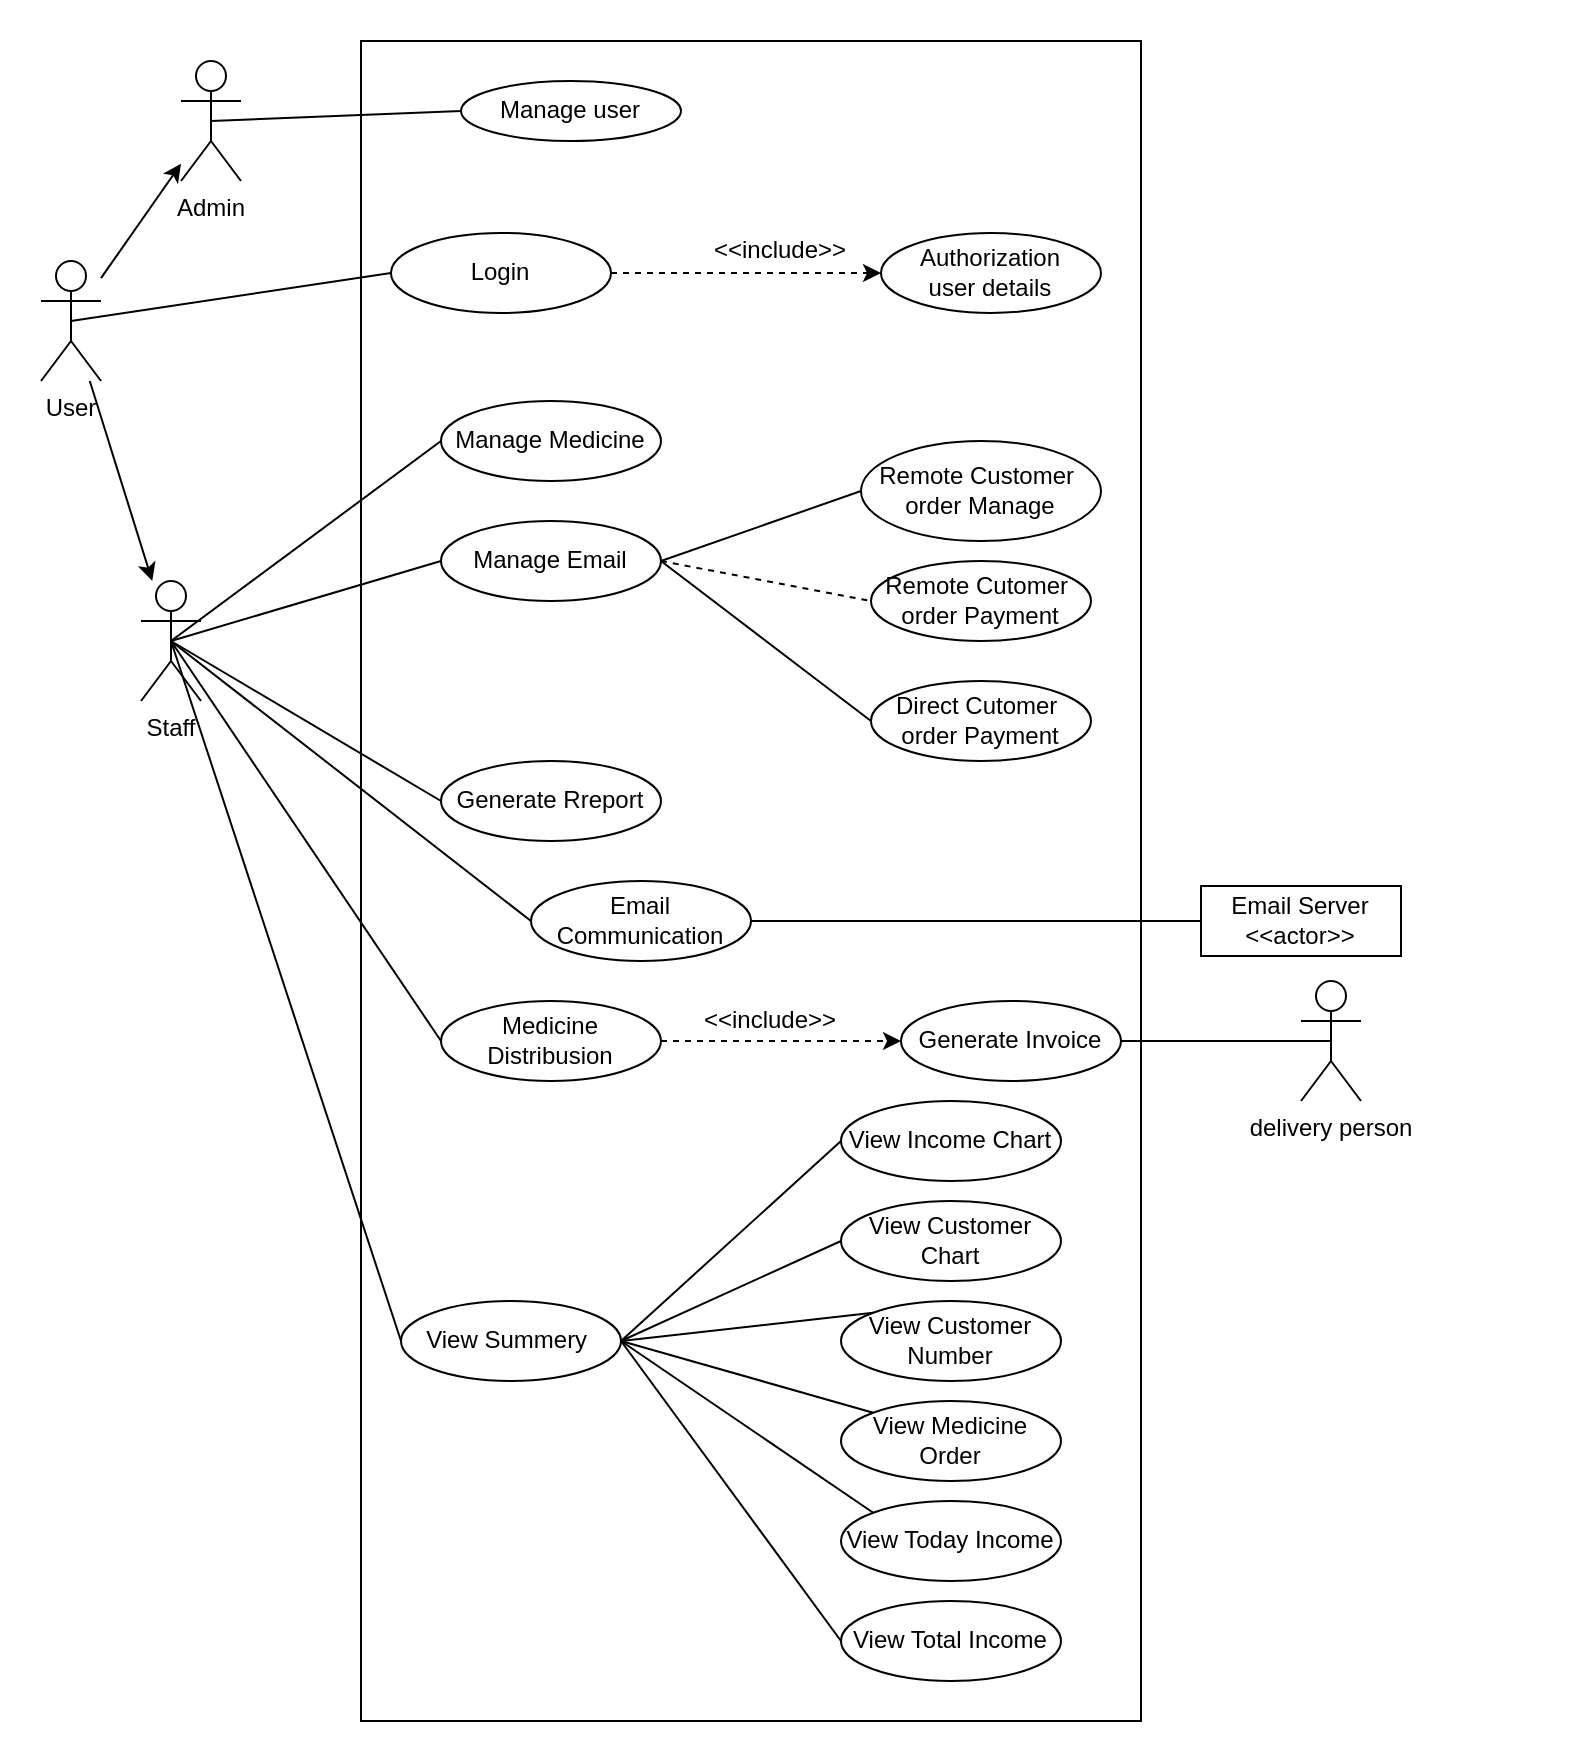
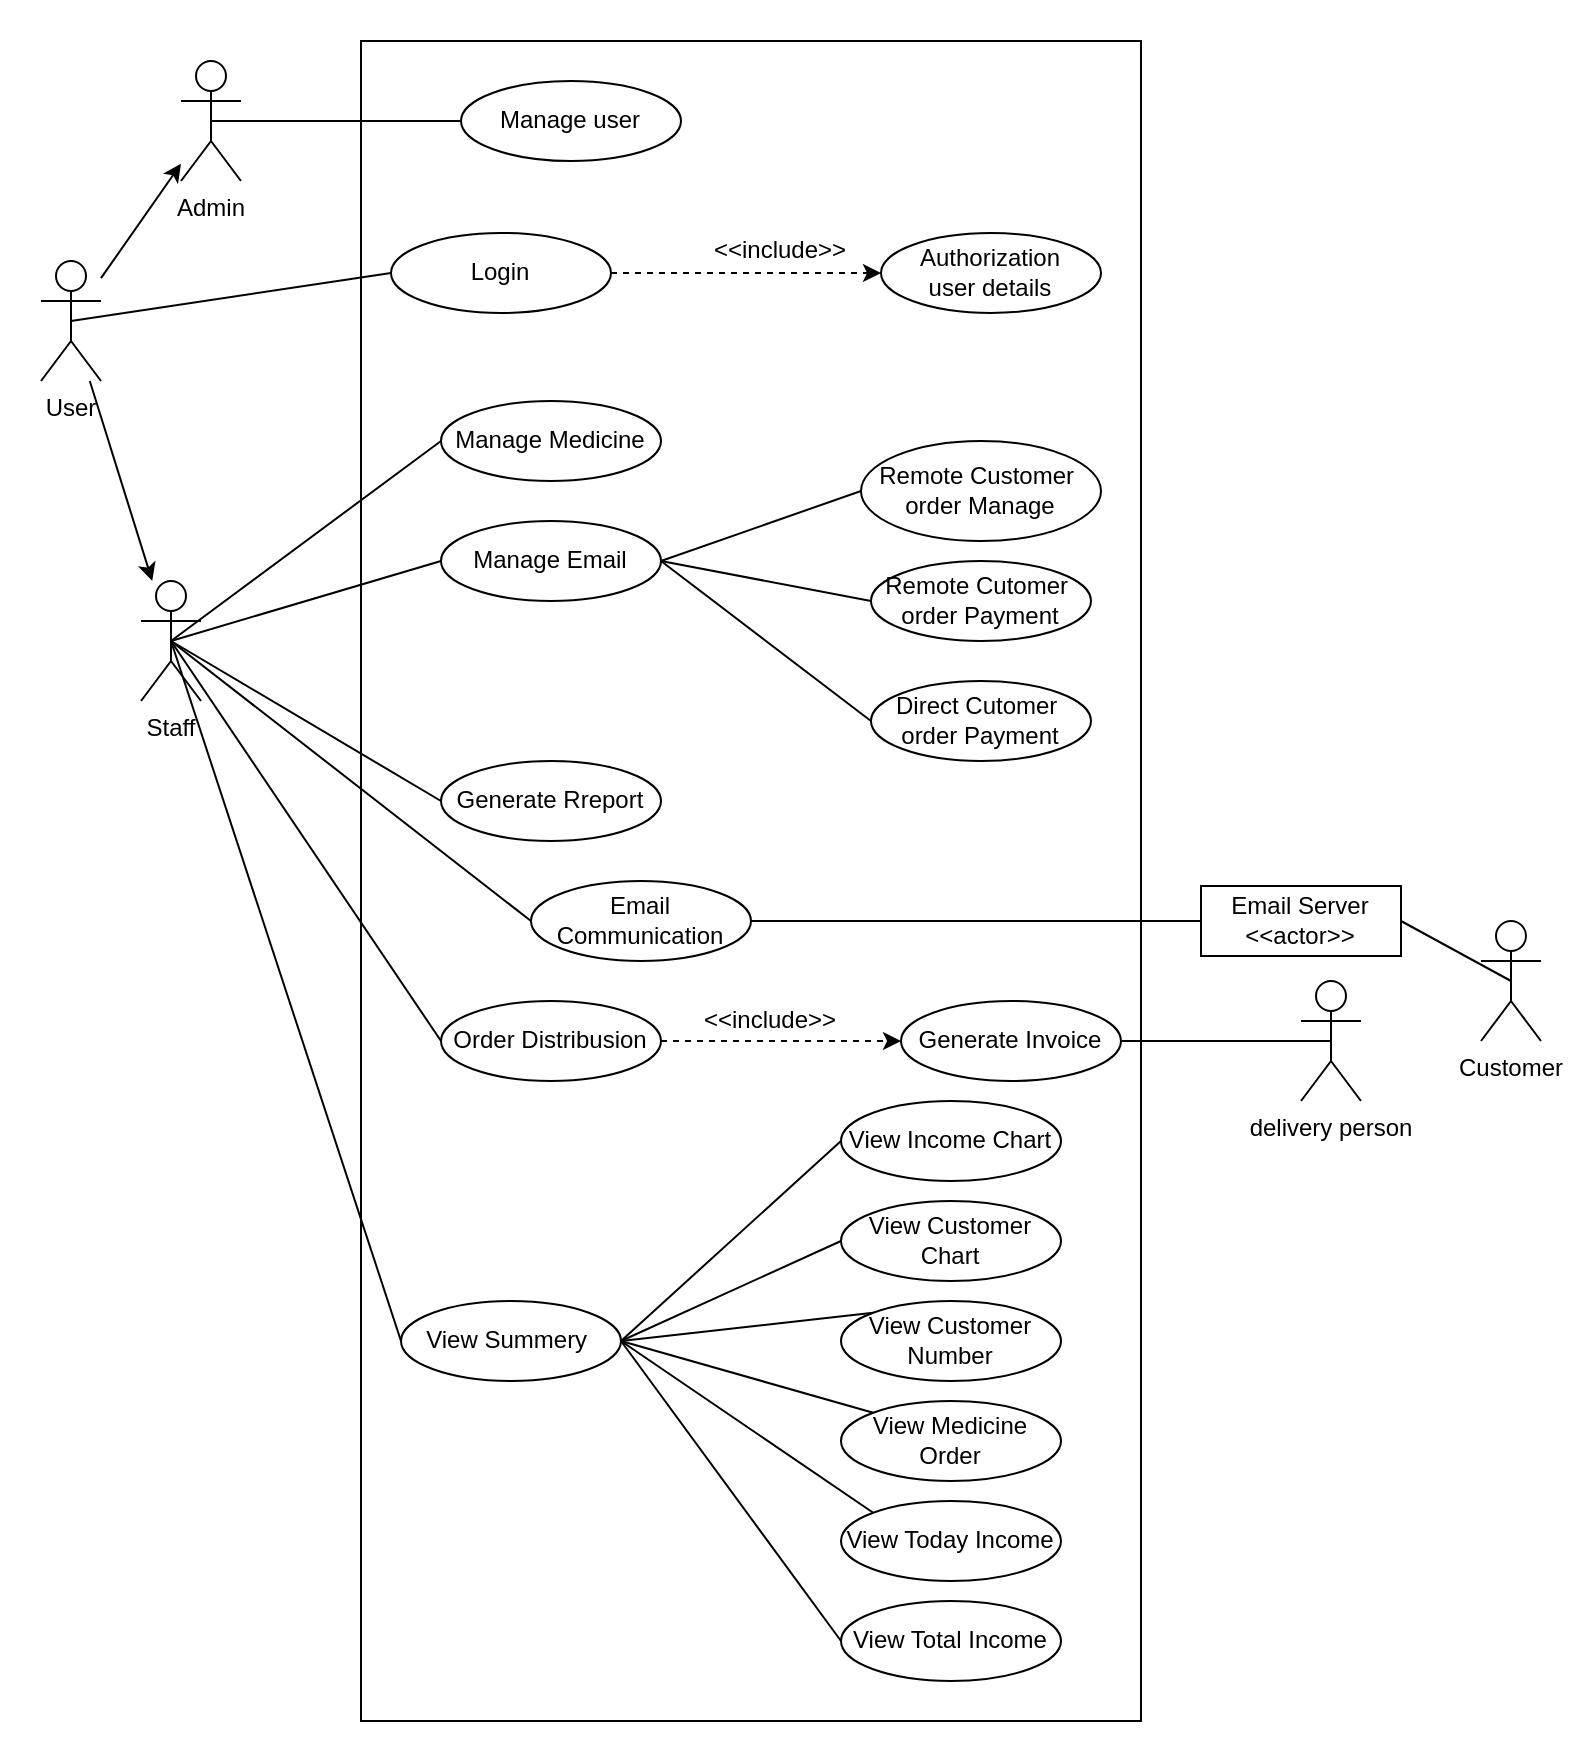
node "Manage user": size 220x60 -> 220x80
edge "Manage Email" -- "Remote Cutomer order Payment": style dashed -> solid
edge "Email Server <<actor>>" -- "Customer": added
node "Customer": added
node "Medicine Distribusion": label "Medicine Distribusion" -> "Order Distribusion"
